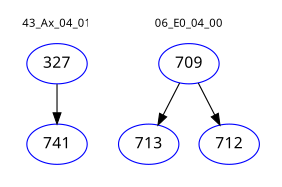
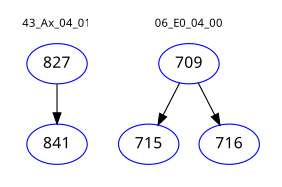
node "327": label "327" -> "827"
node "741": label "741" -> "841"
node "713": label "713" -> "715"
node "712": label "712" -> "716"
